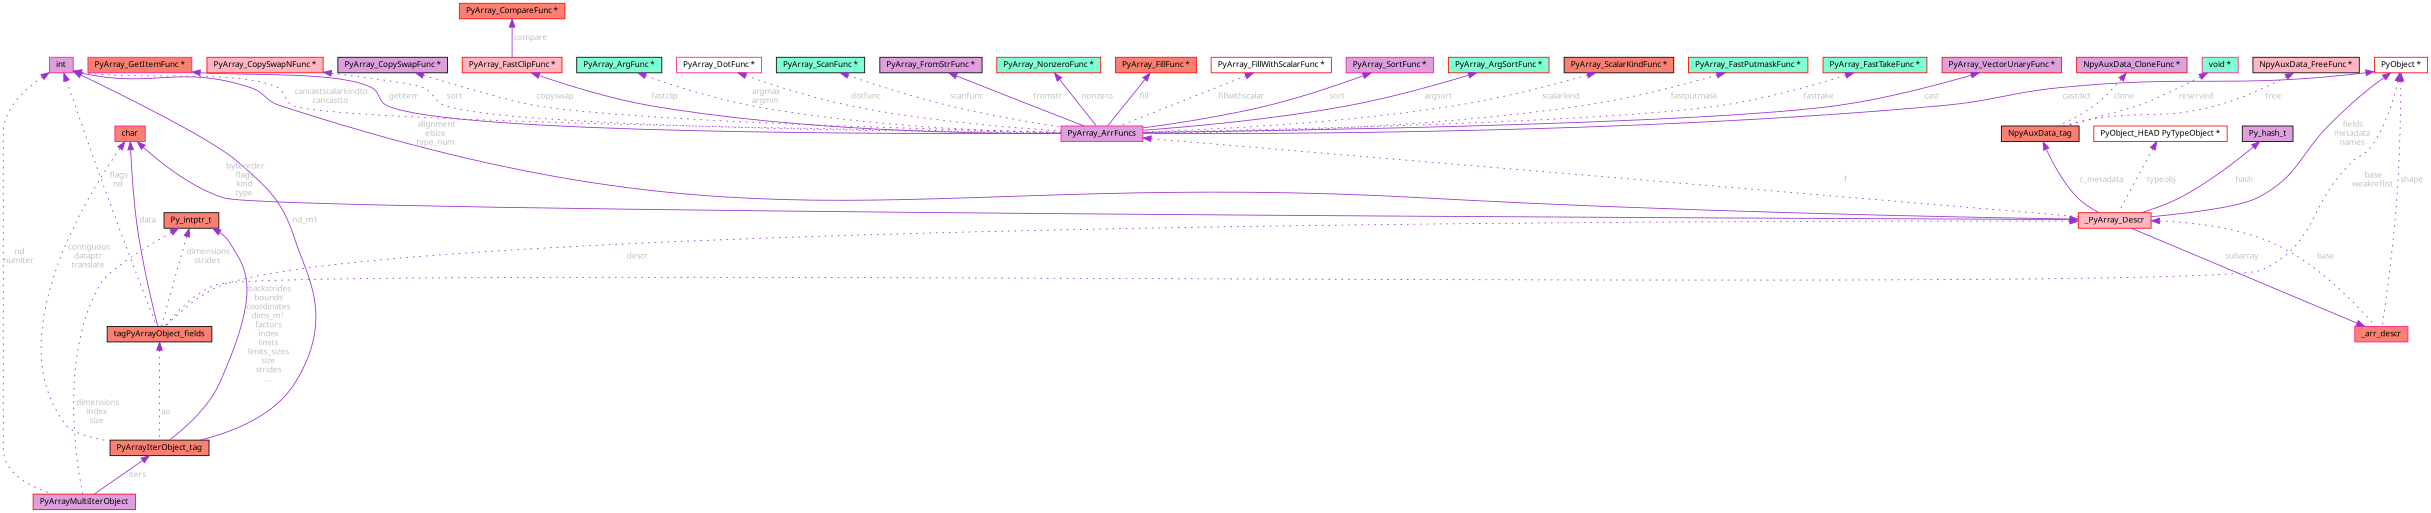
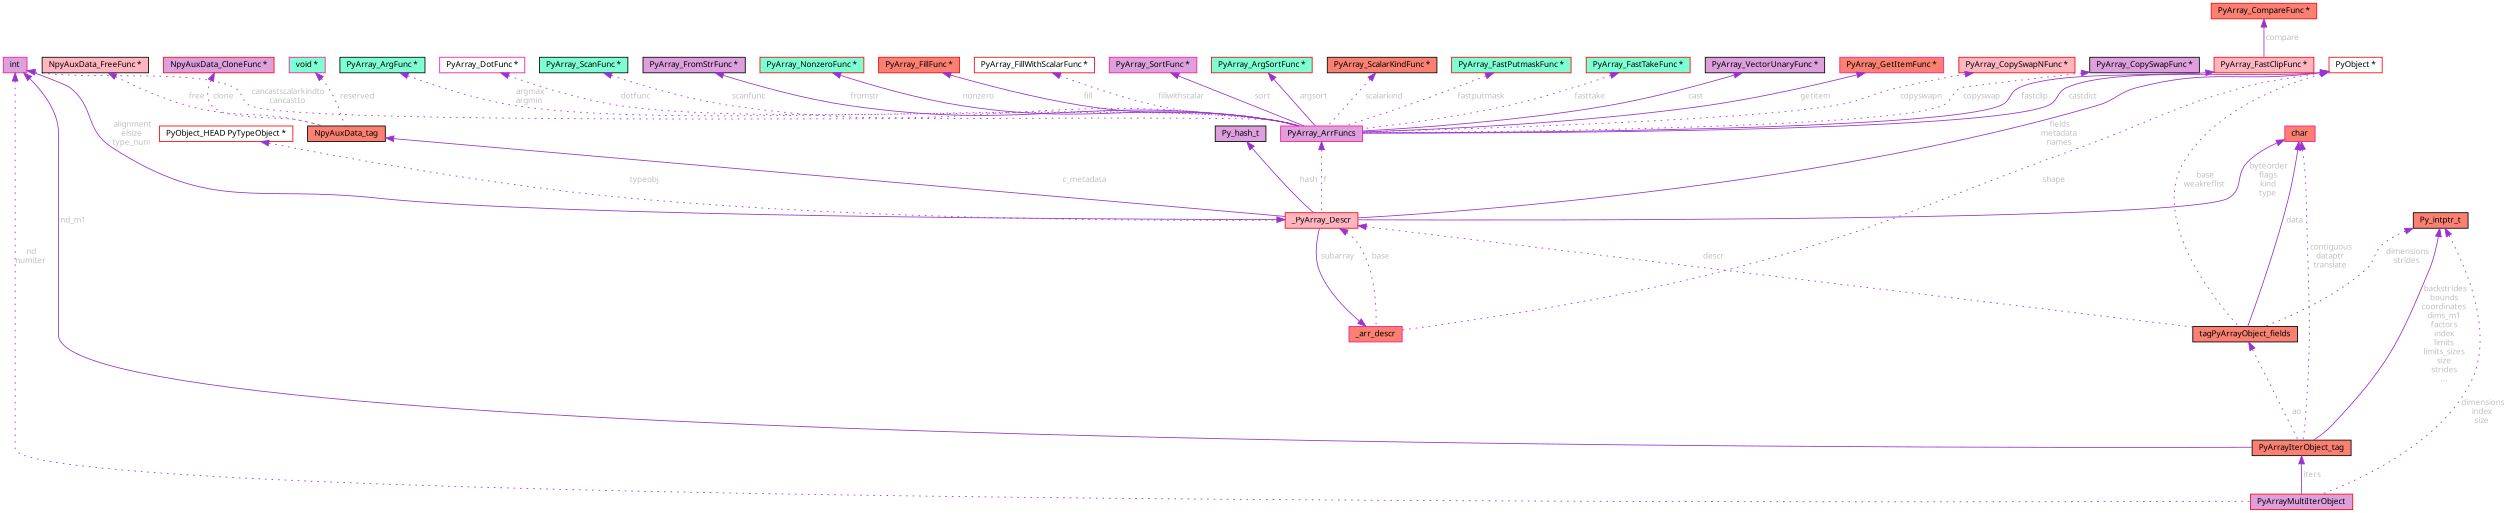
node "PyArray_VectorUnaryFunc *": color red -> black
edge "PyArray_ArrFuncs" -> "PyArray_CopySwapNFunc *": label " sort" -> " copyswapn"
edge "tagPyArrayObject_fields" -> "int": removed, label "flags nd"
